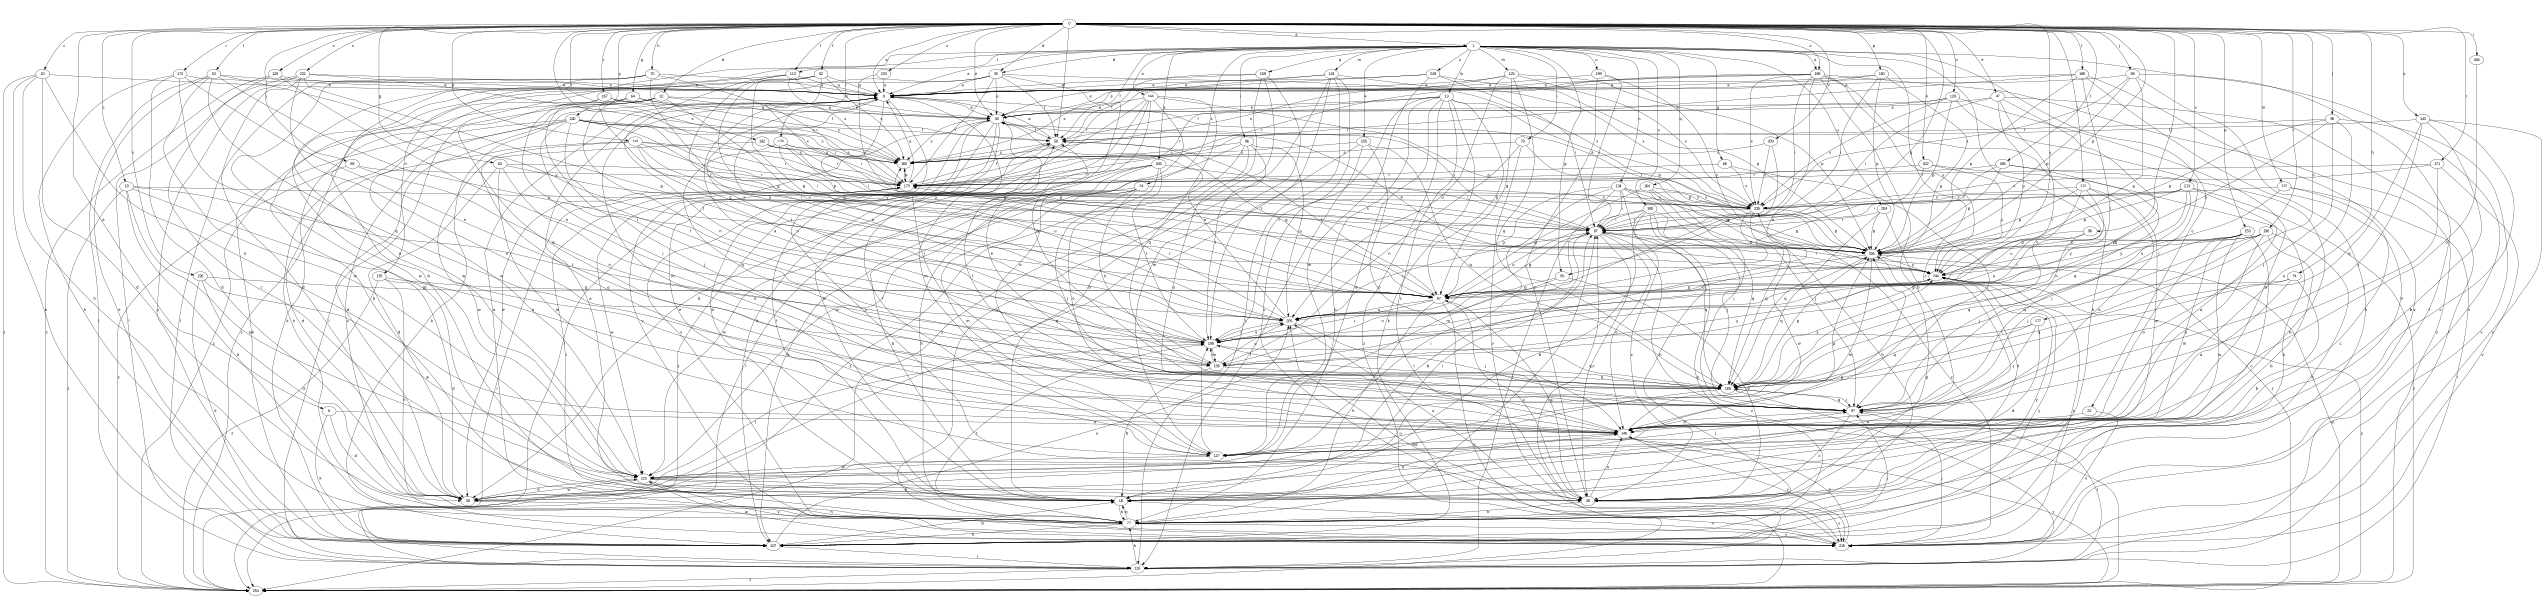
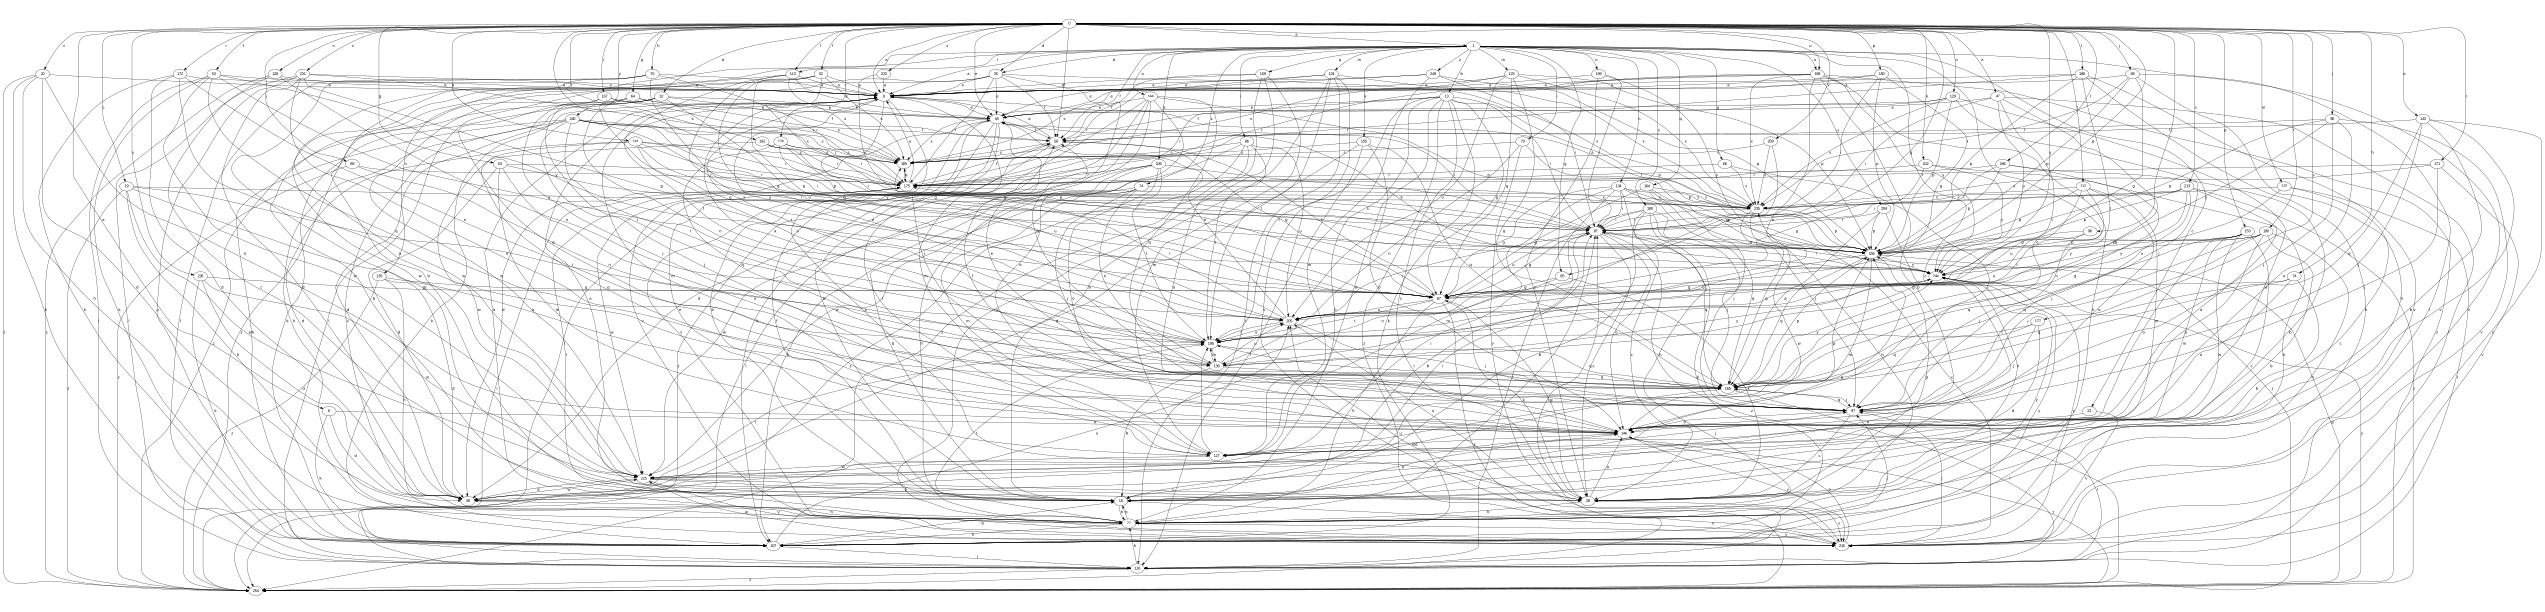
node "166": removed
edge "198" -> "87": now "13" -> "87"
